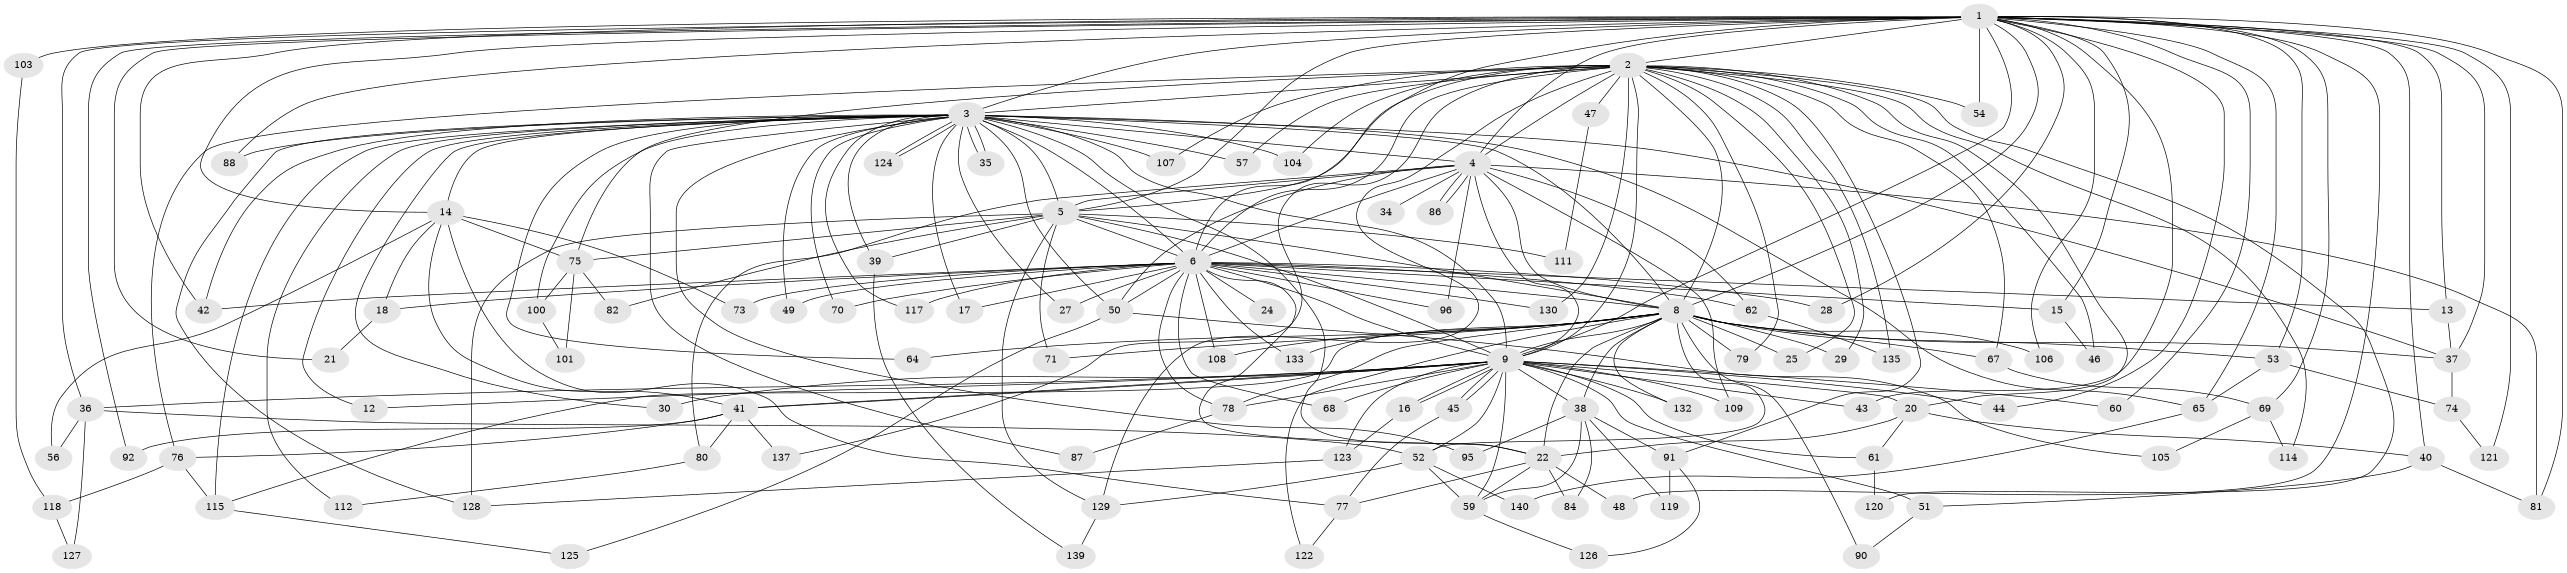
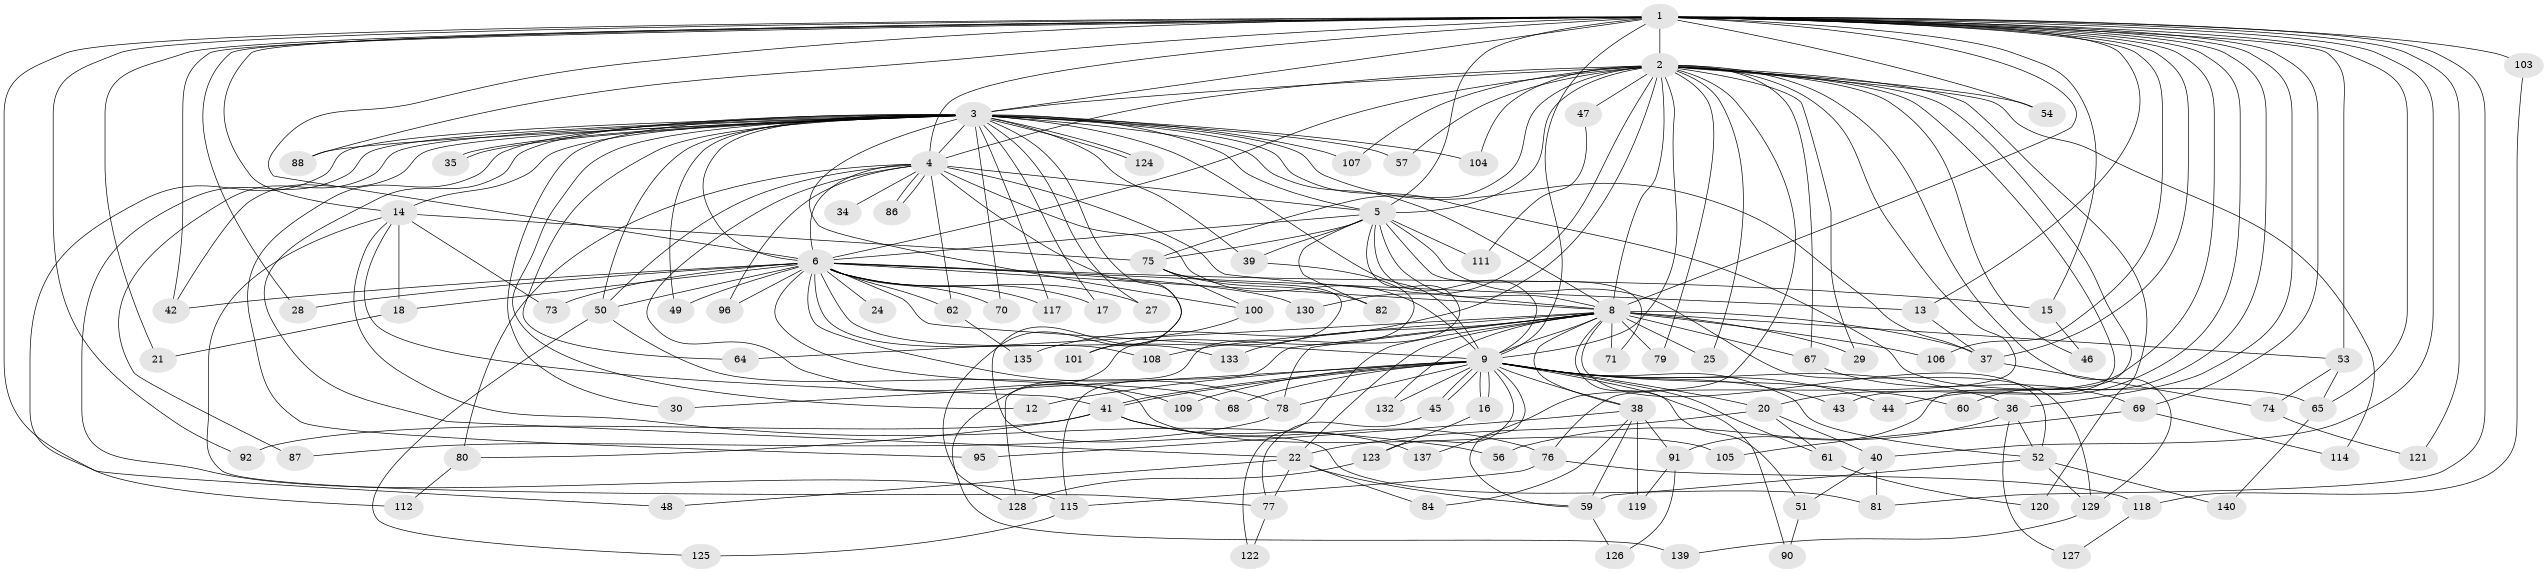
edge "6" -- "22": removed
